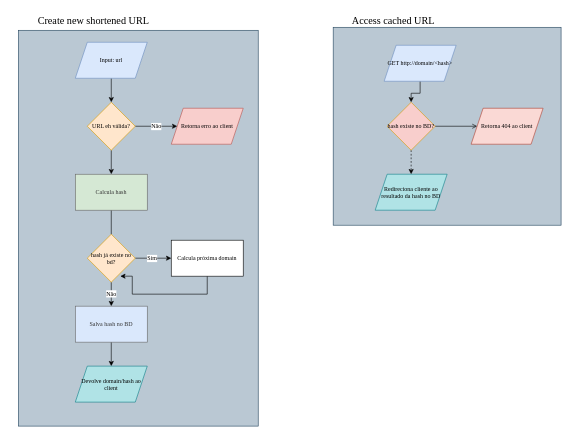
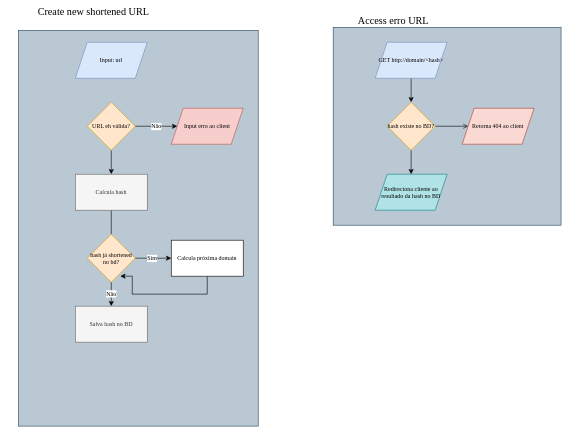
node "Create new shortened URL": moved (93, 21) -> (93, 12)
node "Access cached URL": label "Access cached URL" -> "Access erro URL"
node "GET http://domain/<hash>": moved (420, 63) -> (411, 60)
edge "Input: url" -> "URL eh válida?": removed
node "Retorna erro ao client": label "Retorna erro ao client" -> "Input erro ao client"
node "hash existe no BD?": fillcolor #f8cecc -> #ffe6cc
node "Retorna 404 ao client": moved (507, 126) -> (498, 126)
edge "hash existe no BD?" -> "Redireciona cliente ao resultado da hash no BD": style dashed -> solid
node "Calcula hash": fillcolor #d5e8d4 -> #f5f5f5
node "hash já existe no bd?": label "hash já existe no bd?" -> "hash já shortened no bd?"
node "Salva hash no BD": fillcolor #dae8fc -> #f5f5f5
edge "Salva hash no BD" -> "Devolve domain/hash ao client": removed
node "Devolve domain/hash ao client": removed
